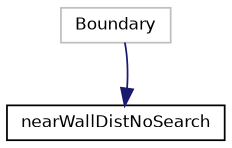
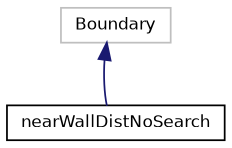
edge "Boundary" -> "nearWallDistNoSearch": reversed
